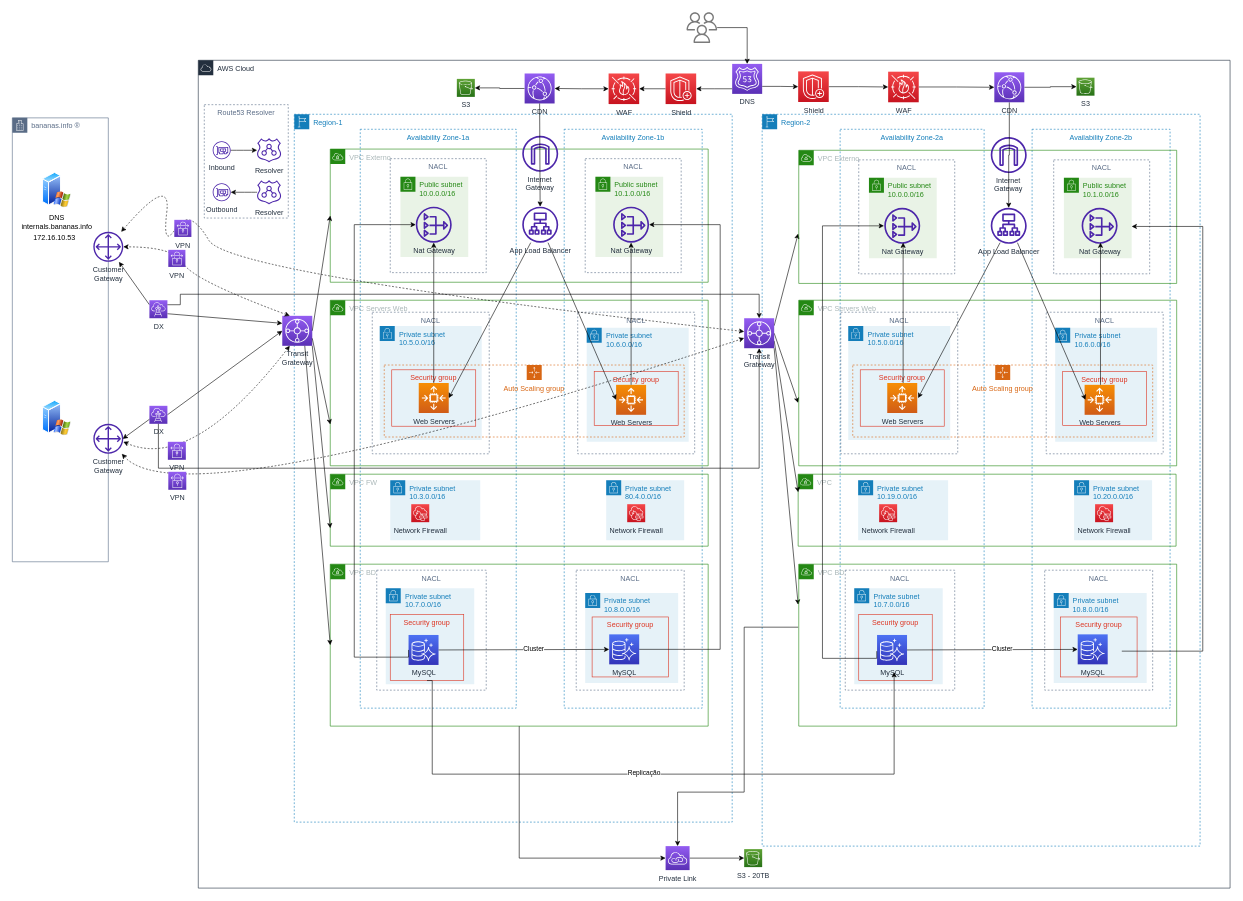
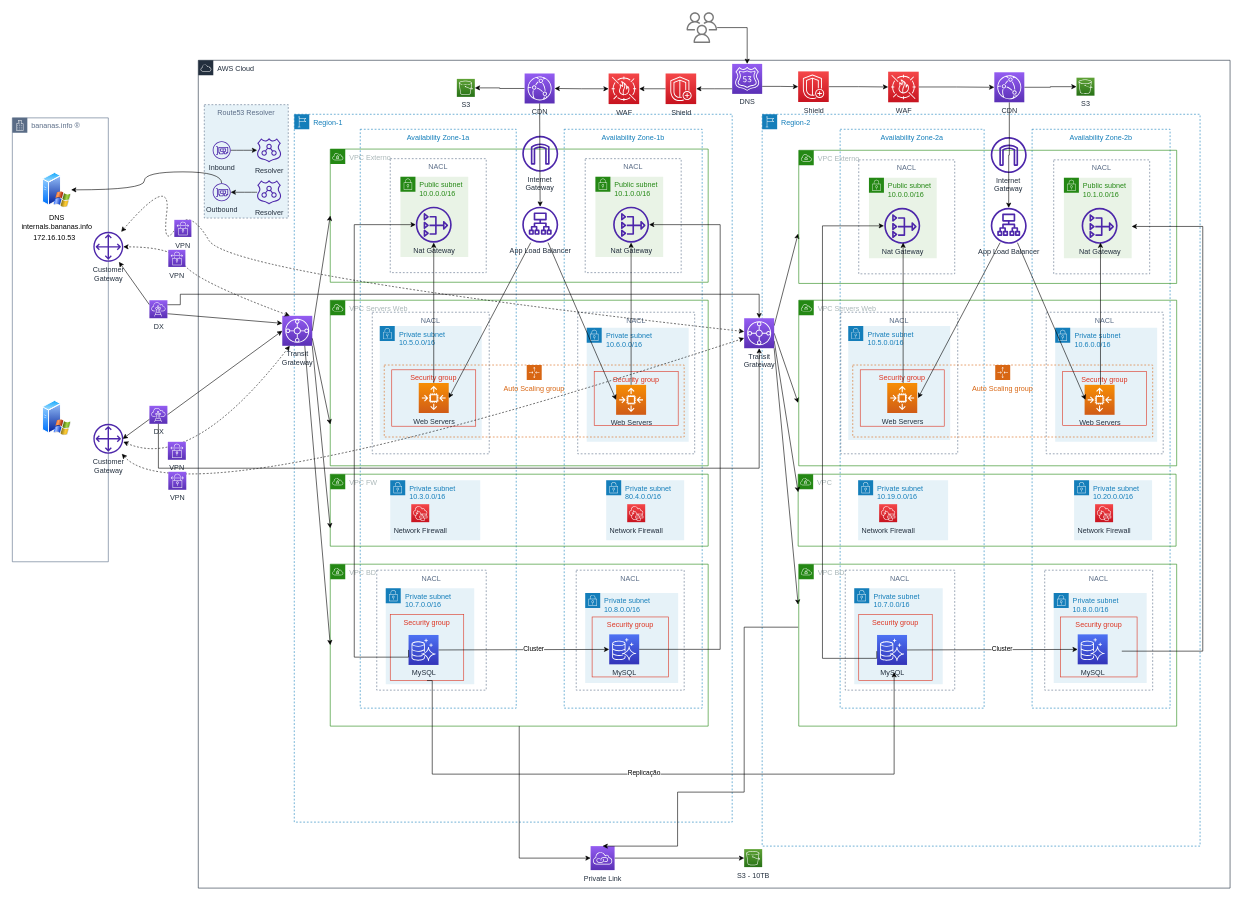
node "Route53 Resolver": fillcolor #ffffff -> #e6f2f8
edge "Outbound" -> "DNS internals.bananas.info": added
node "Private Link": moved (678, 858) -> (603, 858)
node "S3 - 20TB": label "S3 - 20TB" -> "S3 - 10TB"
